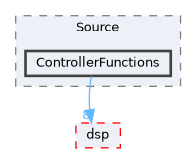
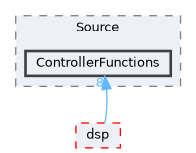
edge "ControllerFunctions" -> "dsp": reversed
